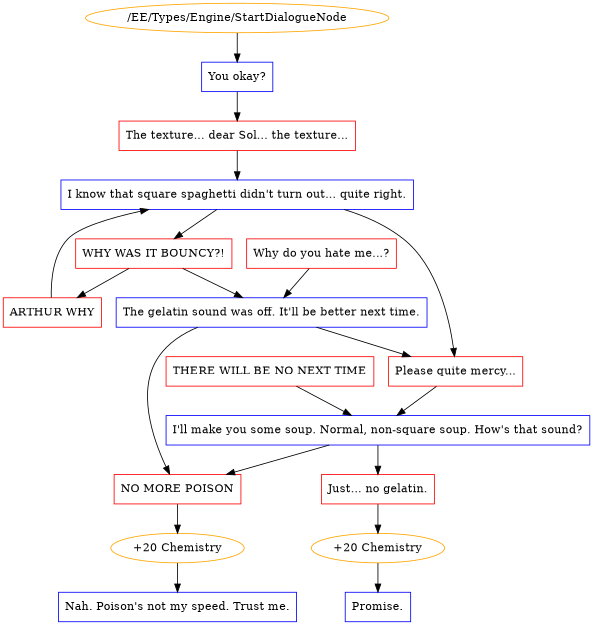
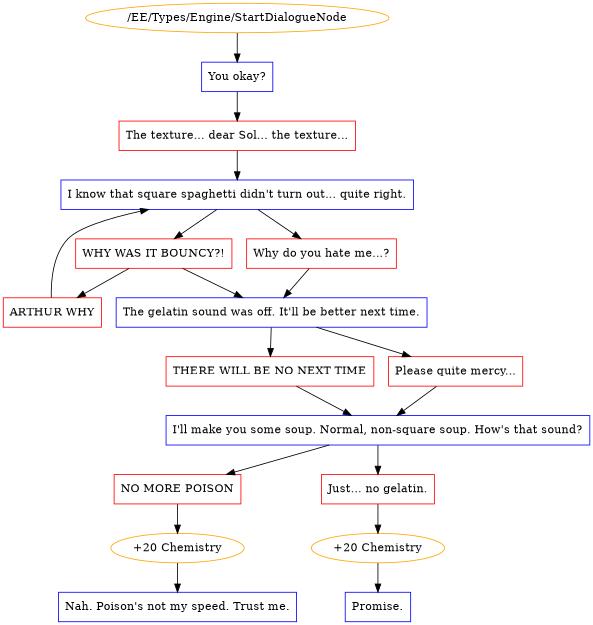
edge "I know that square spaghetti didn't turn out... quite right." -> "Please quite mercy...": now "I know that square spaghetti didn't turn out... quite right." -> "Why do you hate me...?"
edge "The gelatin sound was off. It'll be better next time." -> "NO MORE POISON": now "The gelatin sound was off. It'll be better next time." -> "THERE WILL BE NO NEXT TIME"
